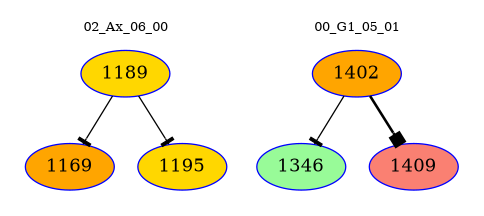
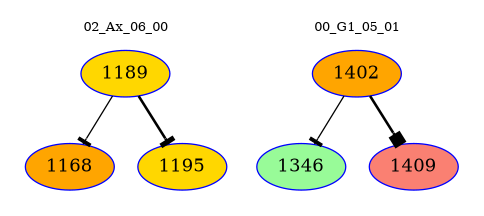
edge "1189" -> "1195": style solid -> bold
node "1169": label "1169" -> "1168"
